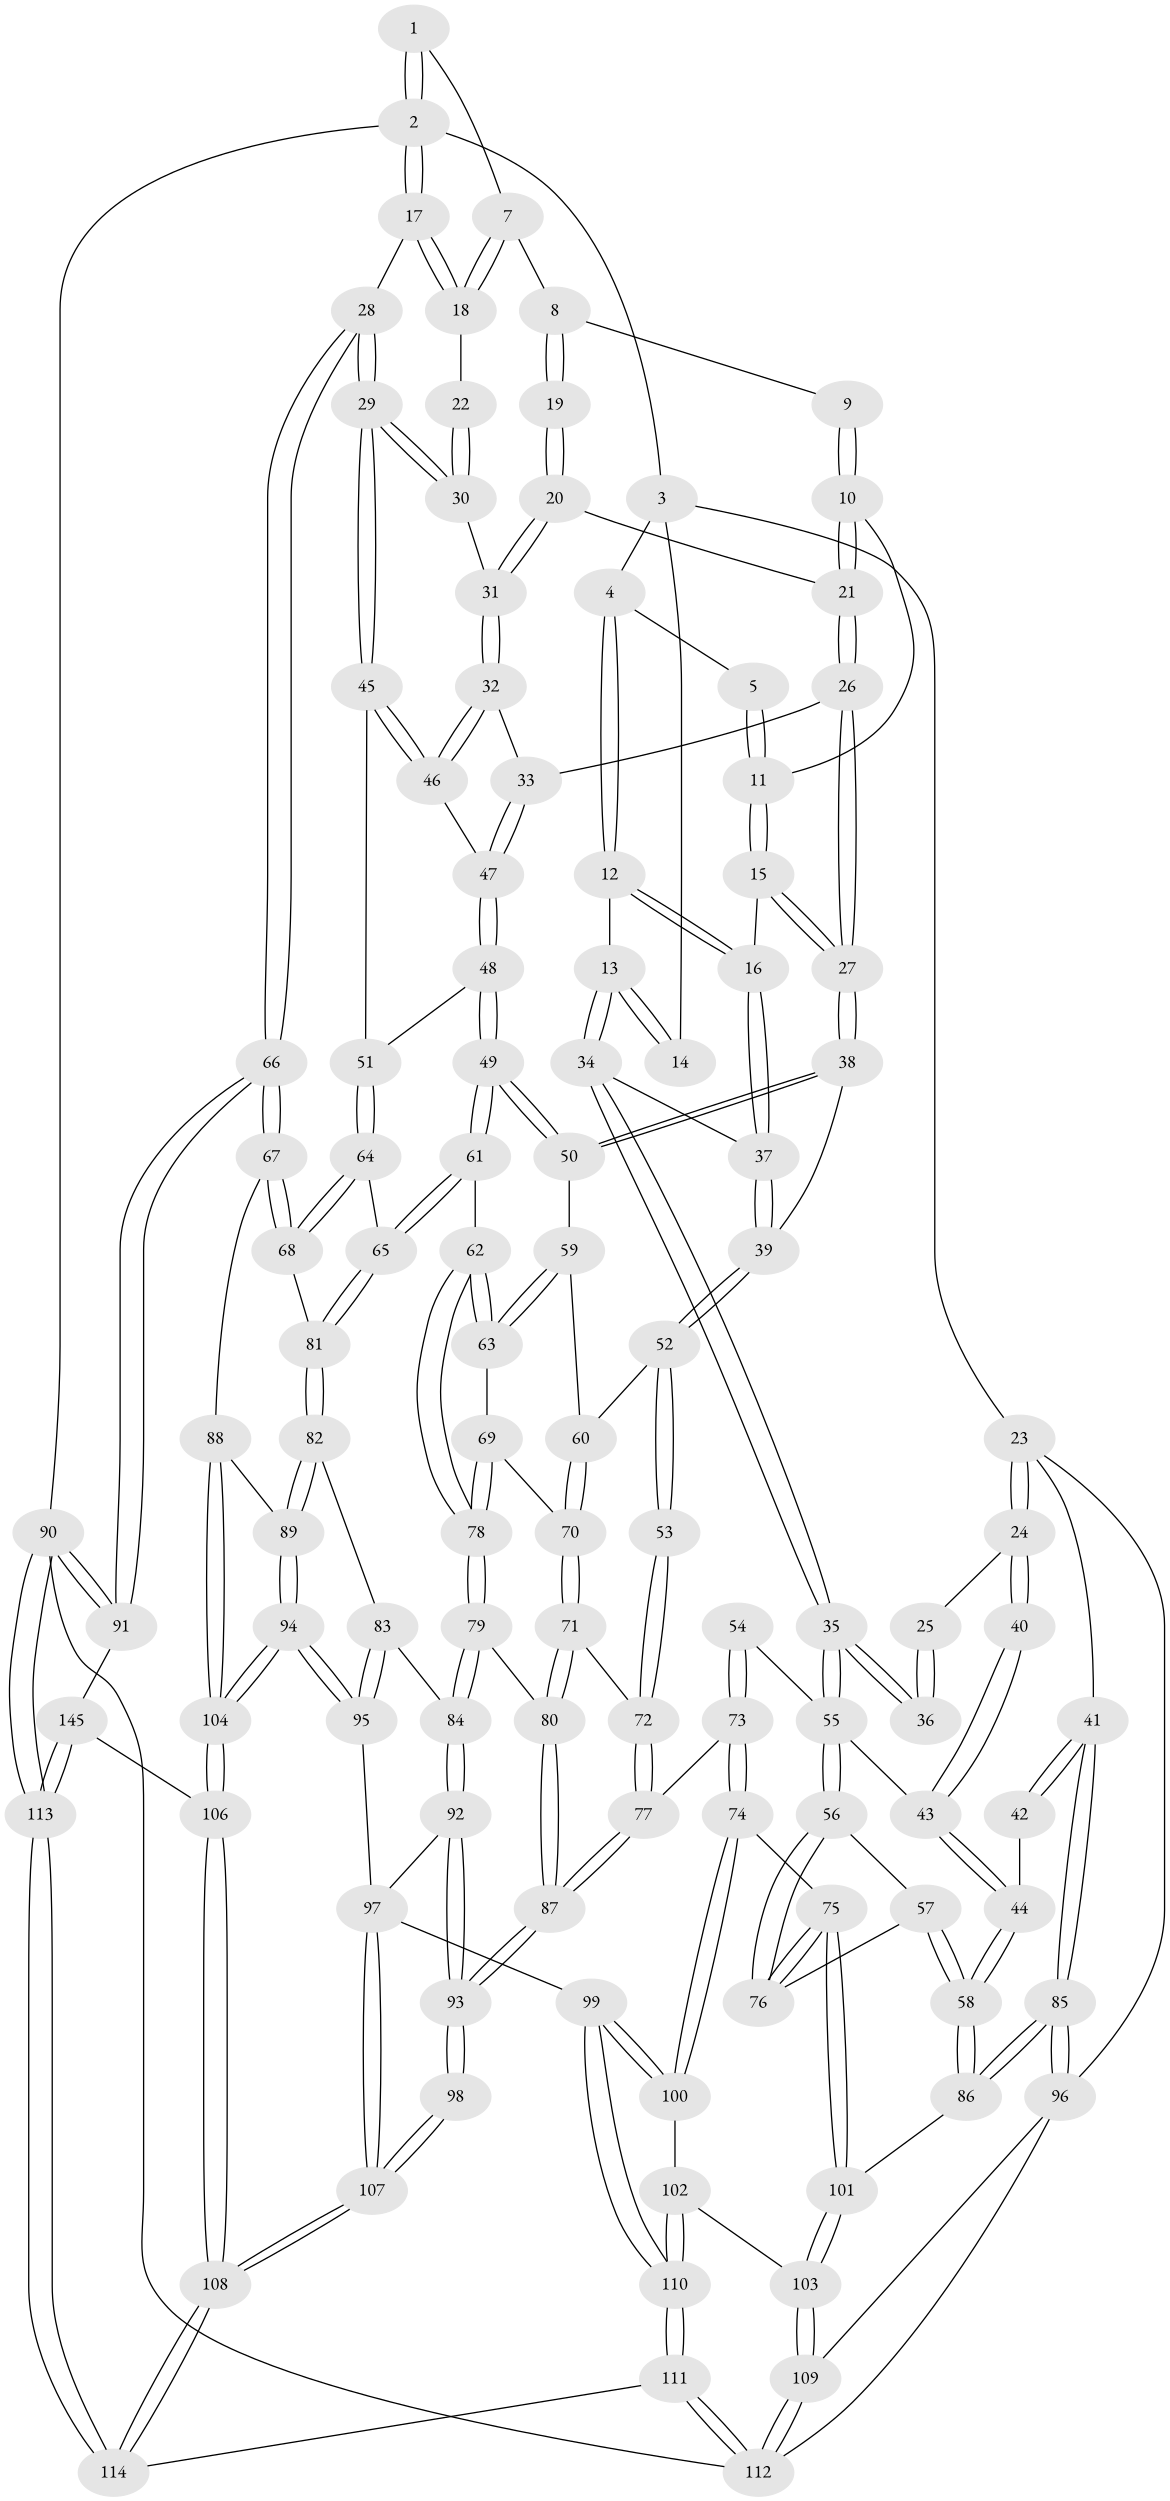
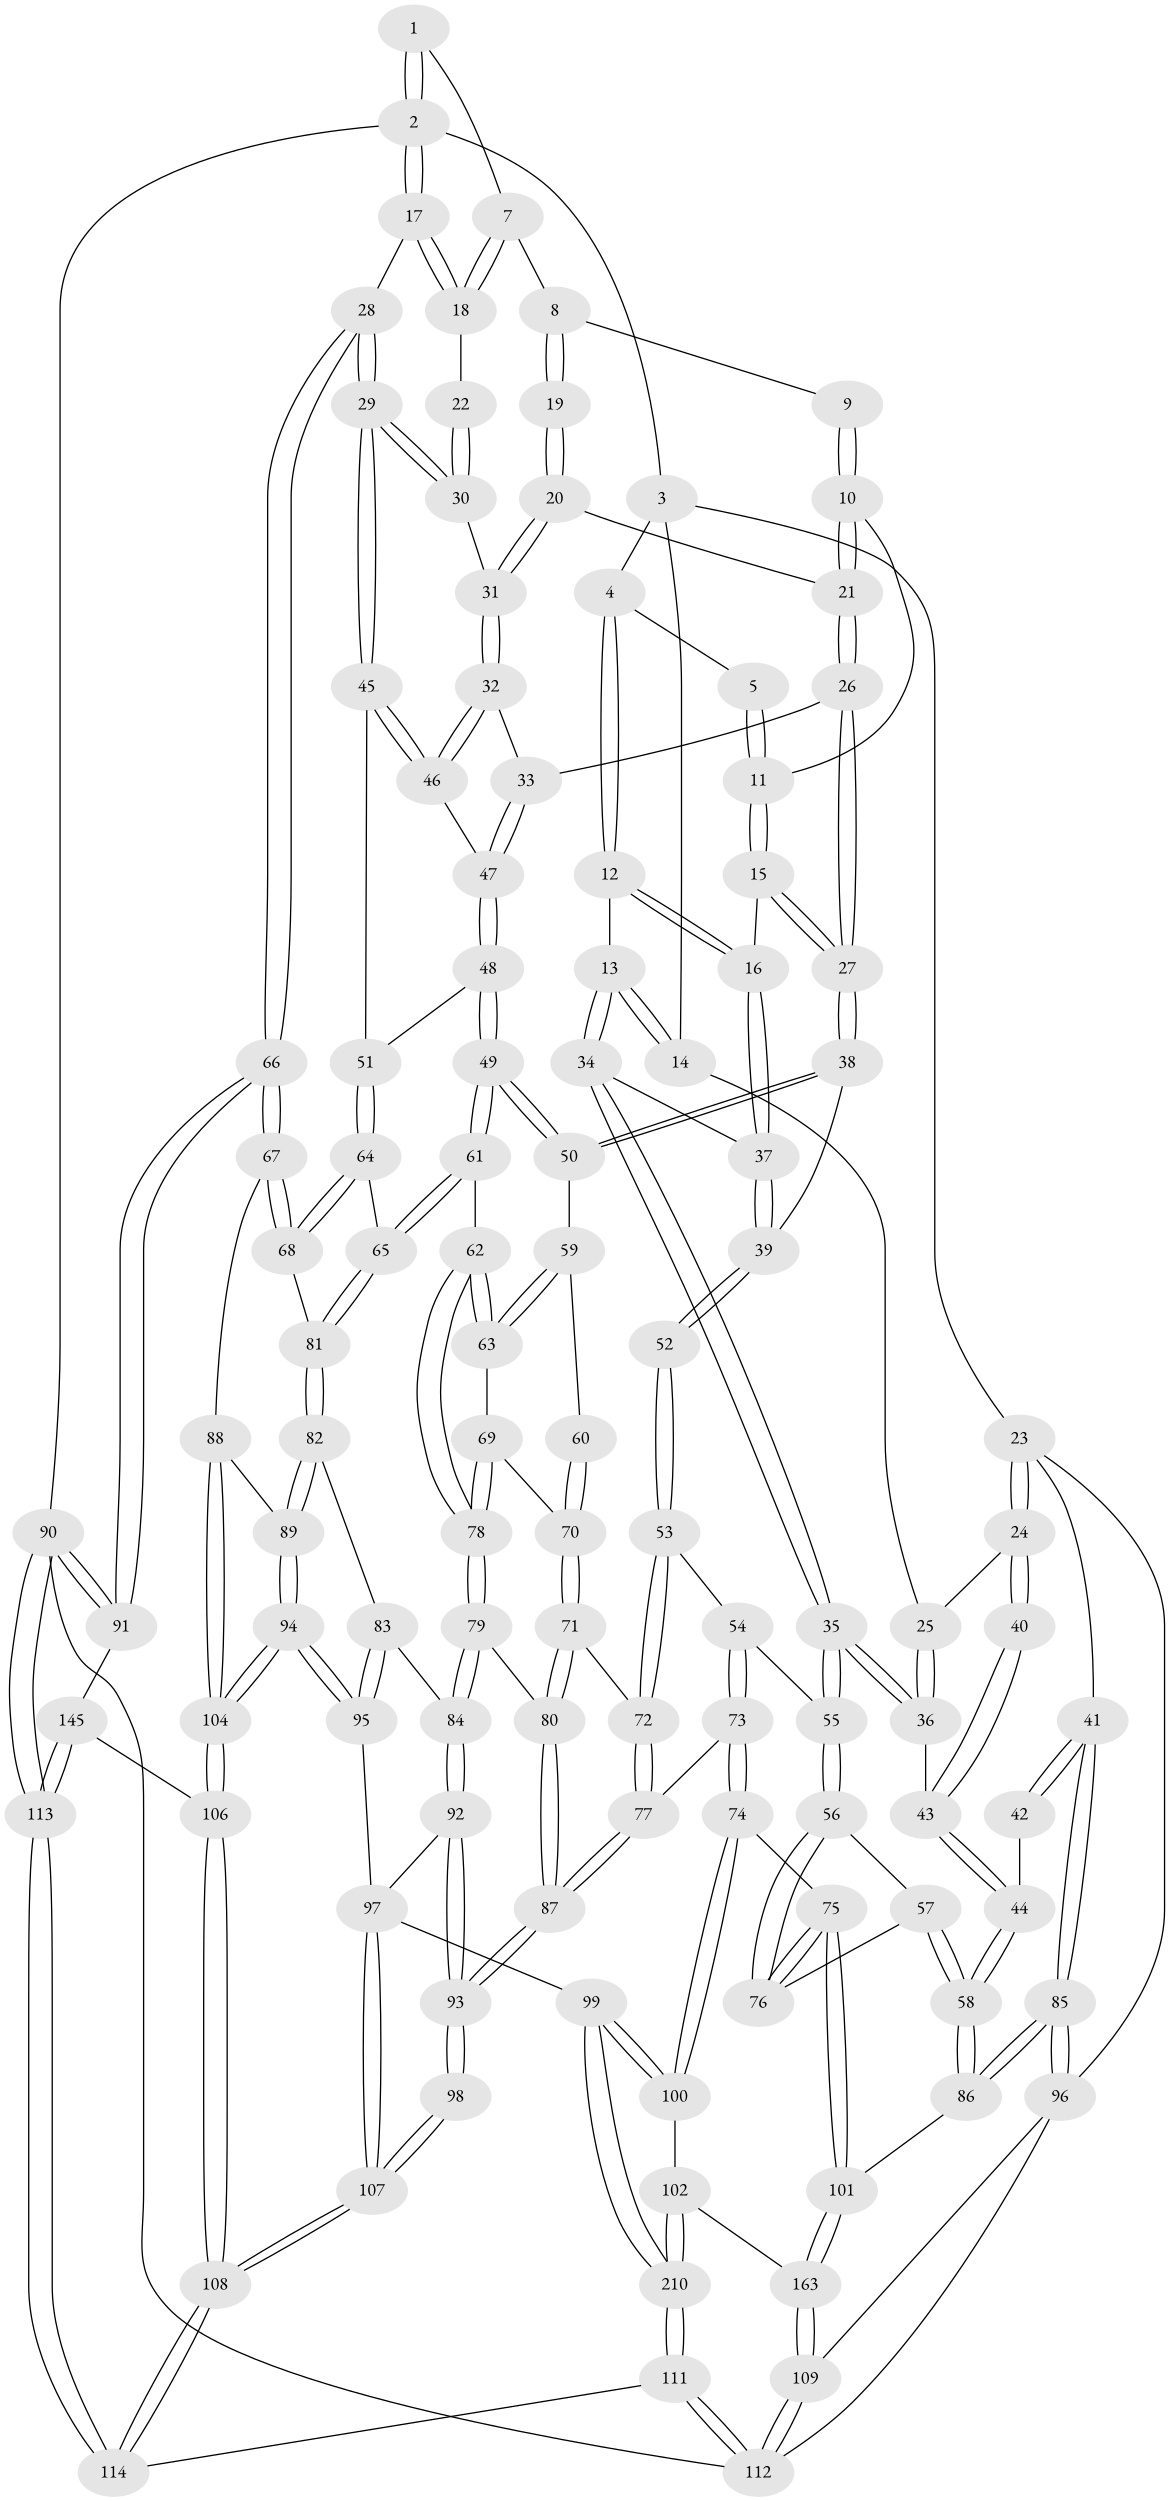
edge "14" -- "25": added
edge "52" -- "60": removed
edge "53" -- "54": added
edge "55" -- "43": now "36" -- "43"
node "110": label "110" -> "210"
node "103": label "103" -> "163"
